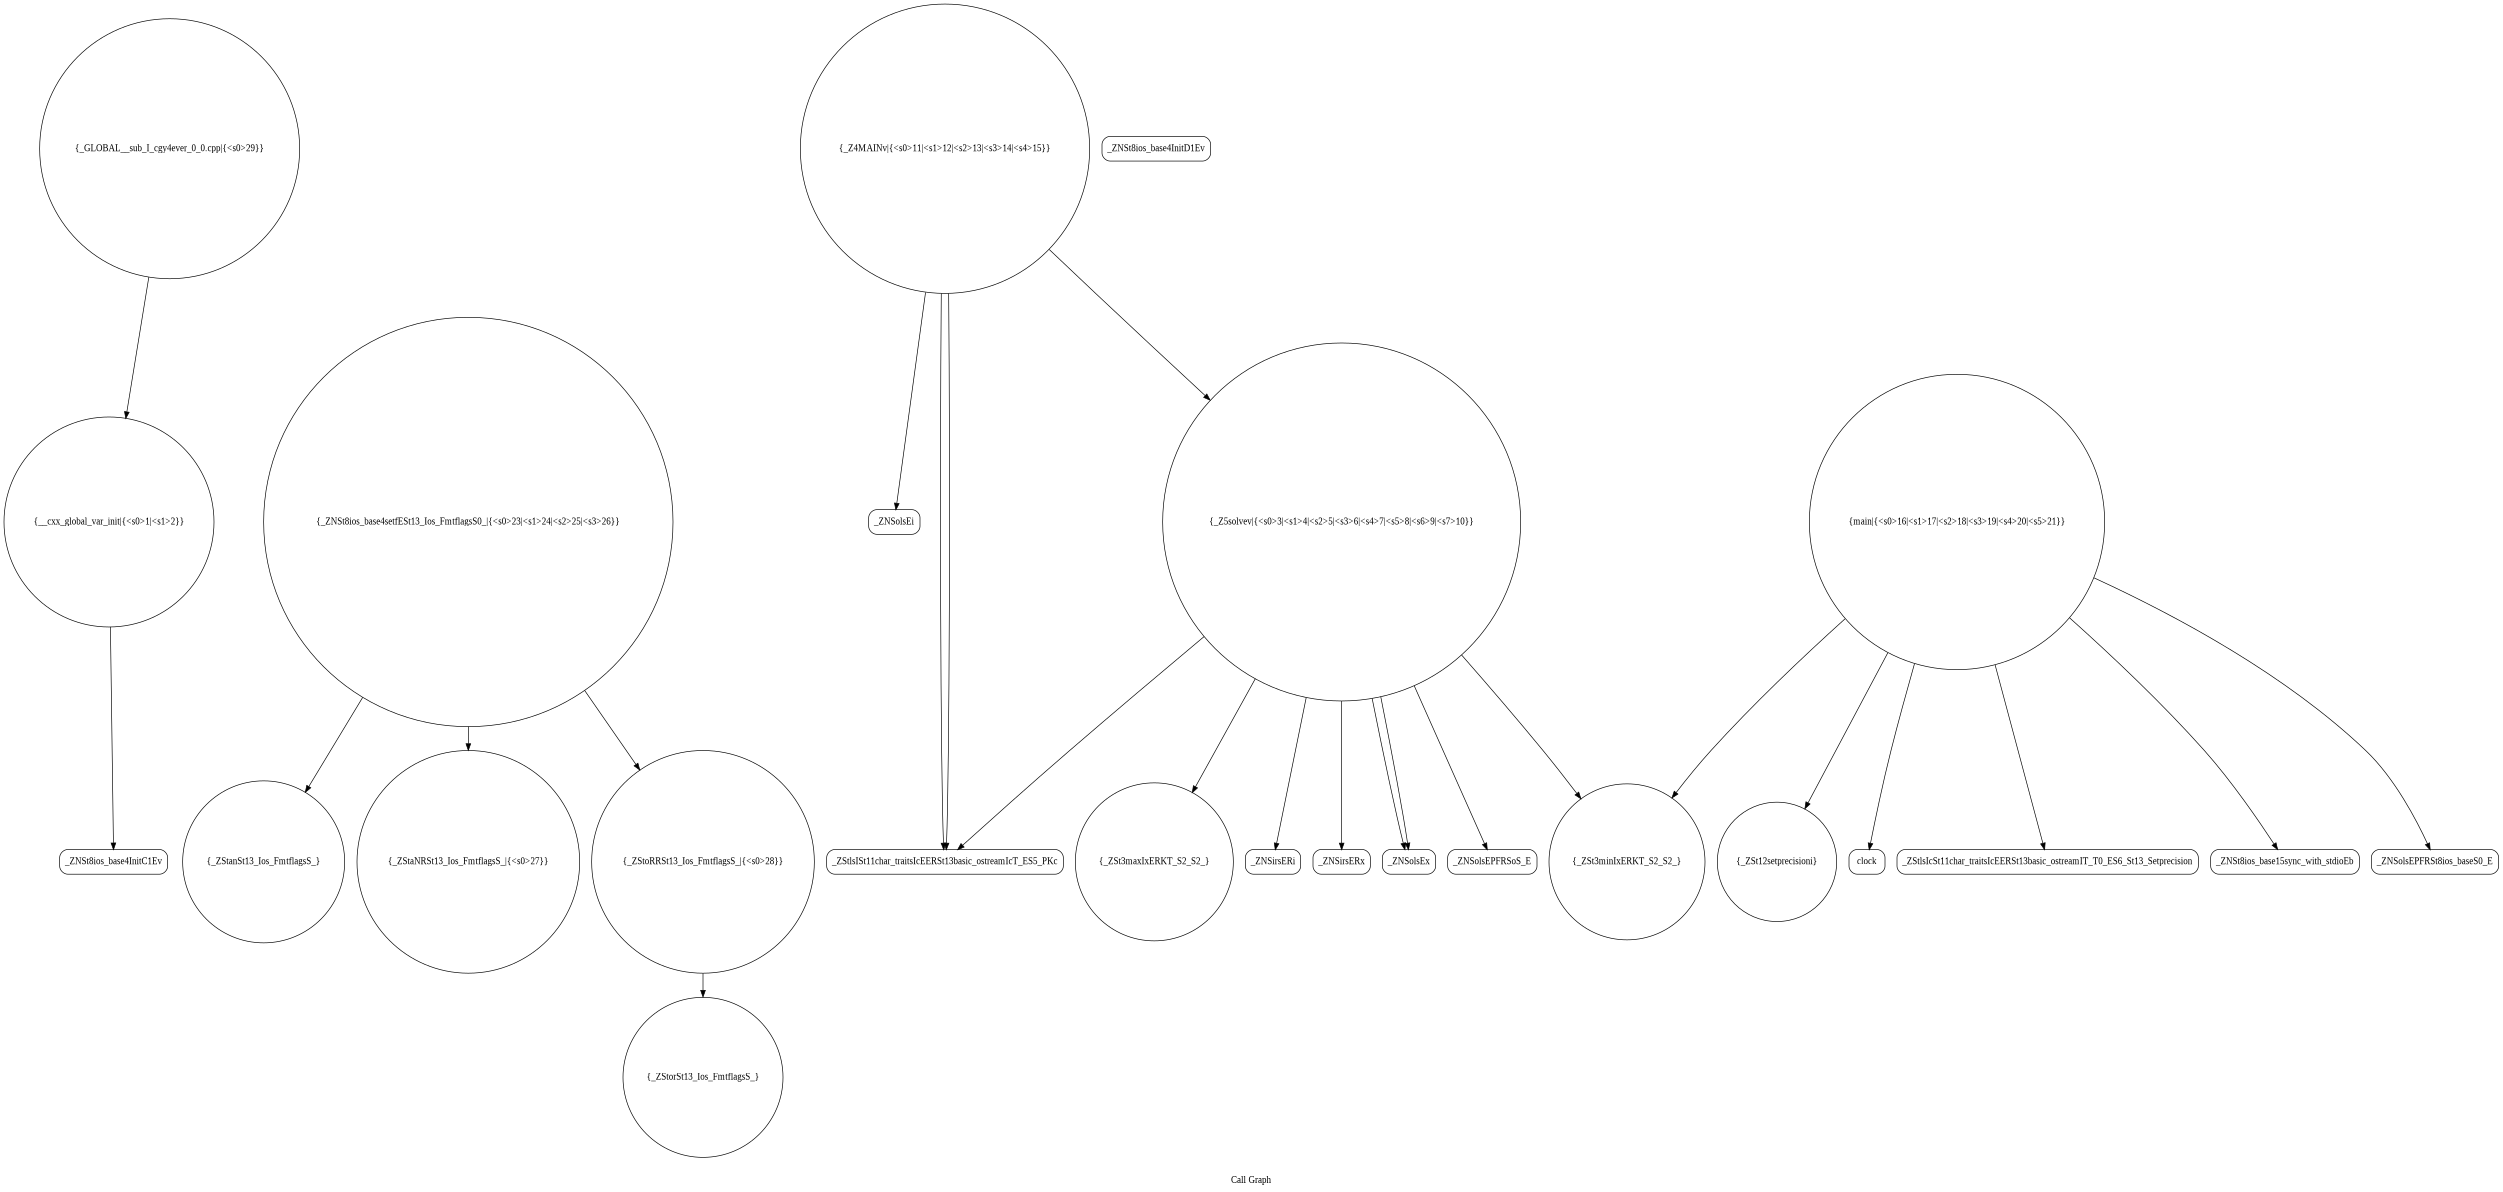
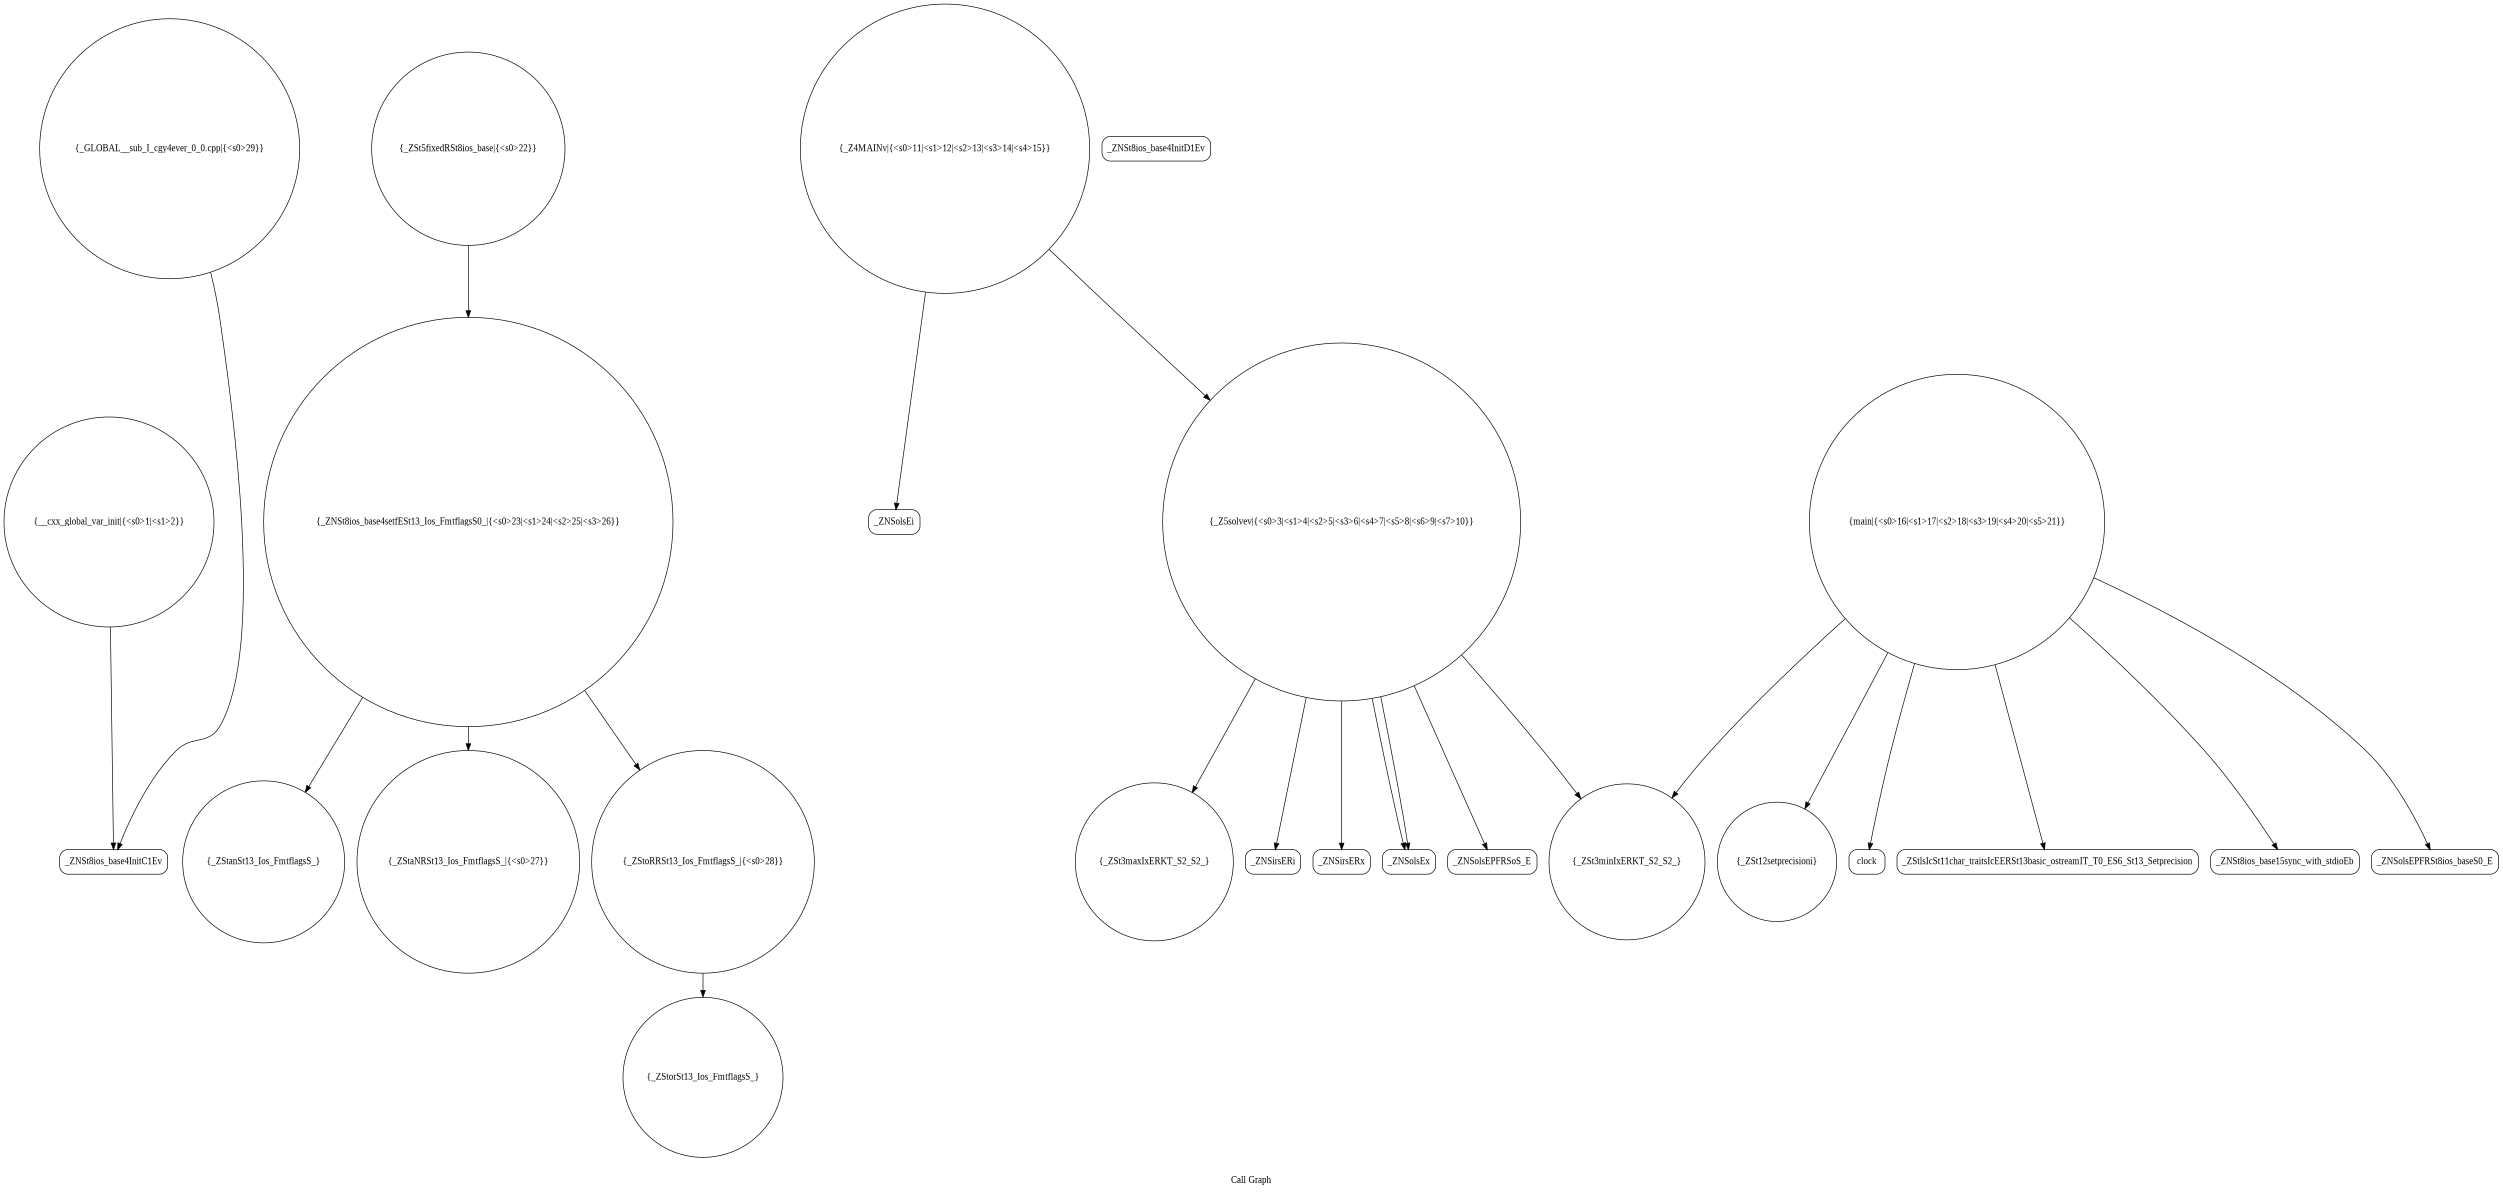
node "{_ZSt5fixedRSt8ios_base|{<s0>22}}": added
edge "{_GLOBAL__sub_I_cgy4ever_0_0.cpp|{<s0>29}}" -> "{__cxx_global_var_init|{<s0>1|<s1>2}}": now "{_GLOBAL__sub_I_cgy4ever_0_0.cpp|{<s0>29}}" -> "_ZNSt8ios_base4InitC1Ev"
node "_ZStlsISt11char_traitsIcEERSt13basic_ostreamIcT_ES5_PKc": removed
